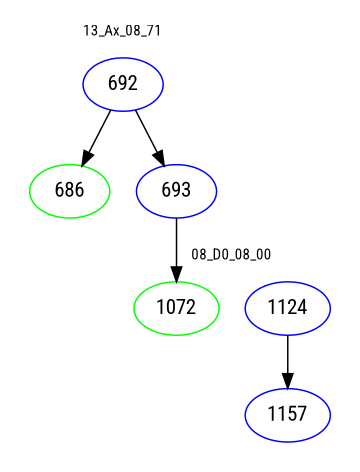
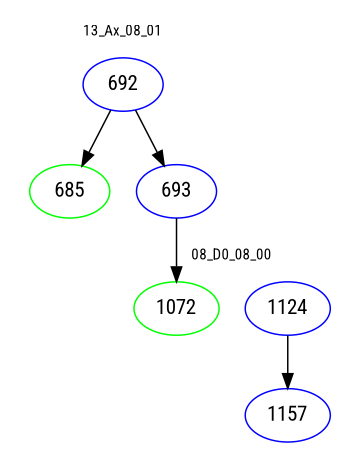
cluster "13_Ax_08_71": label "13_Ax_08_71" -> "13_Ax_08_01"
node "686": label "686" -> "685"
